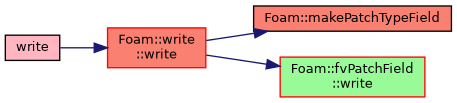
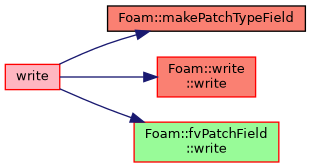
edge "Foam::write ::write" -> "Foam::makePatchTypeField": now "write" -> "Foam::makePatchTypeField"
node "write": color black -> red
edge "Foam::write ::write" -> "Foam::fvPatchField ::write": now "write" -> "Foam::fvPatchField ::write"
